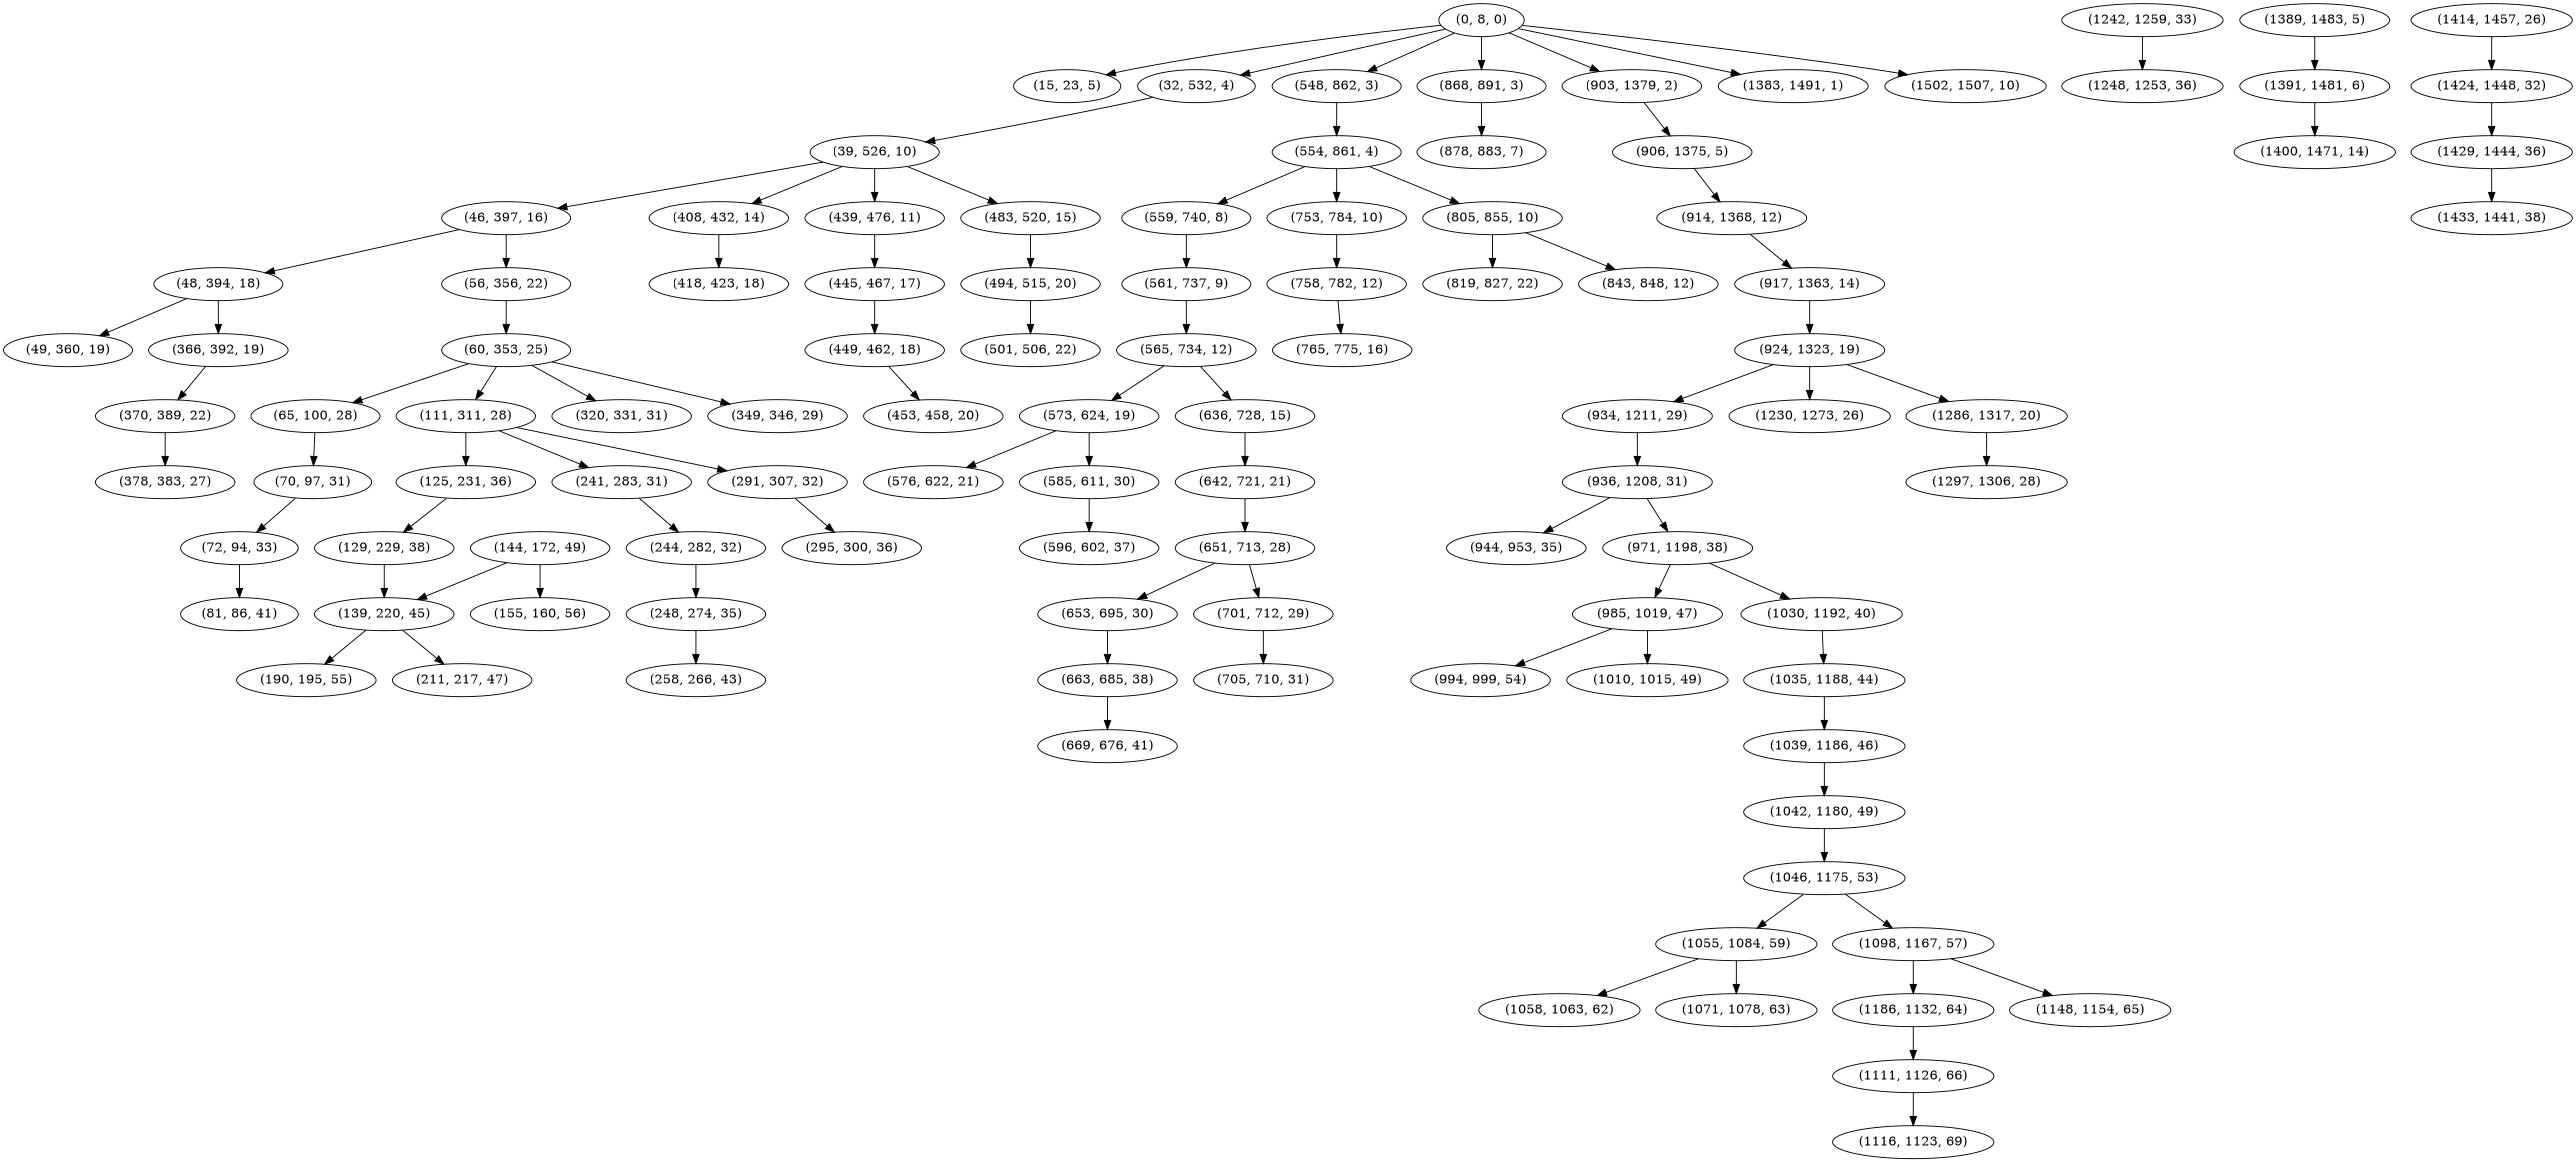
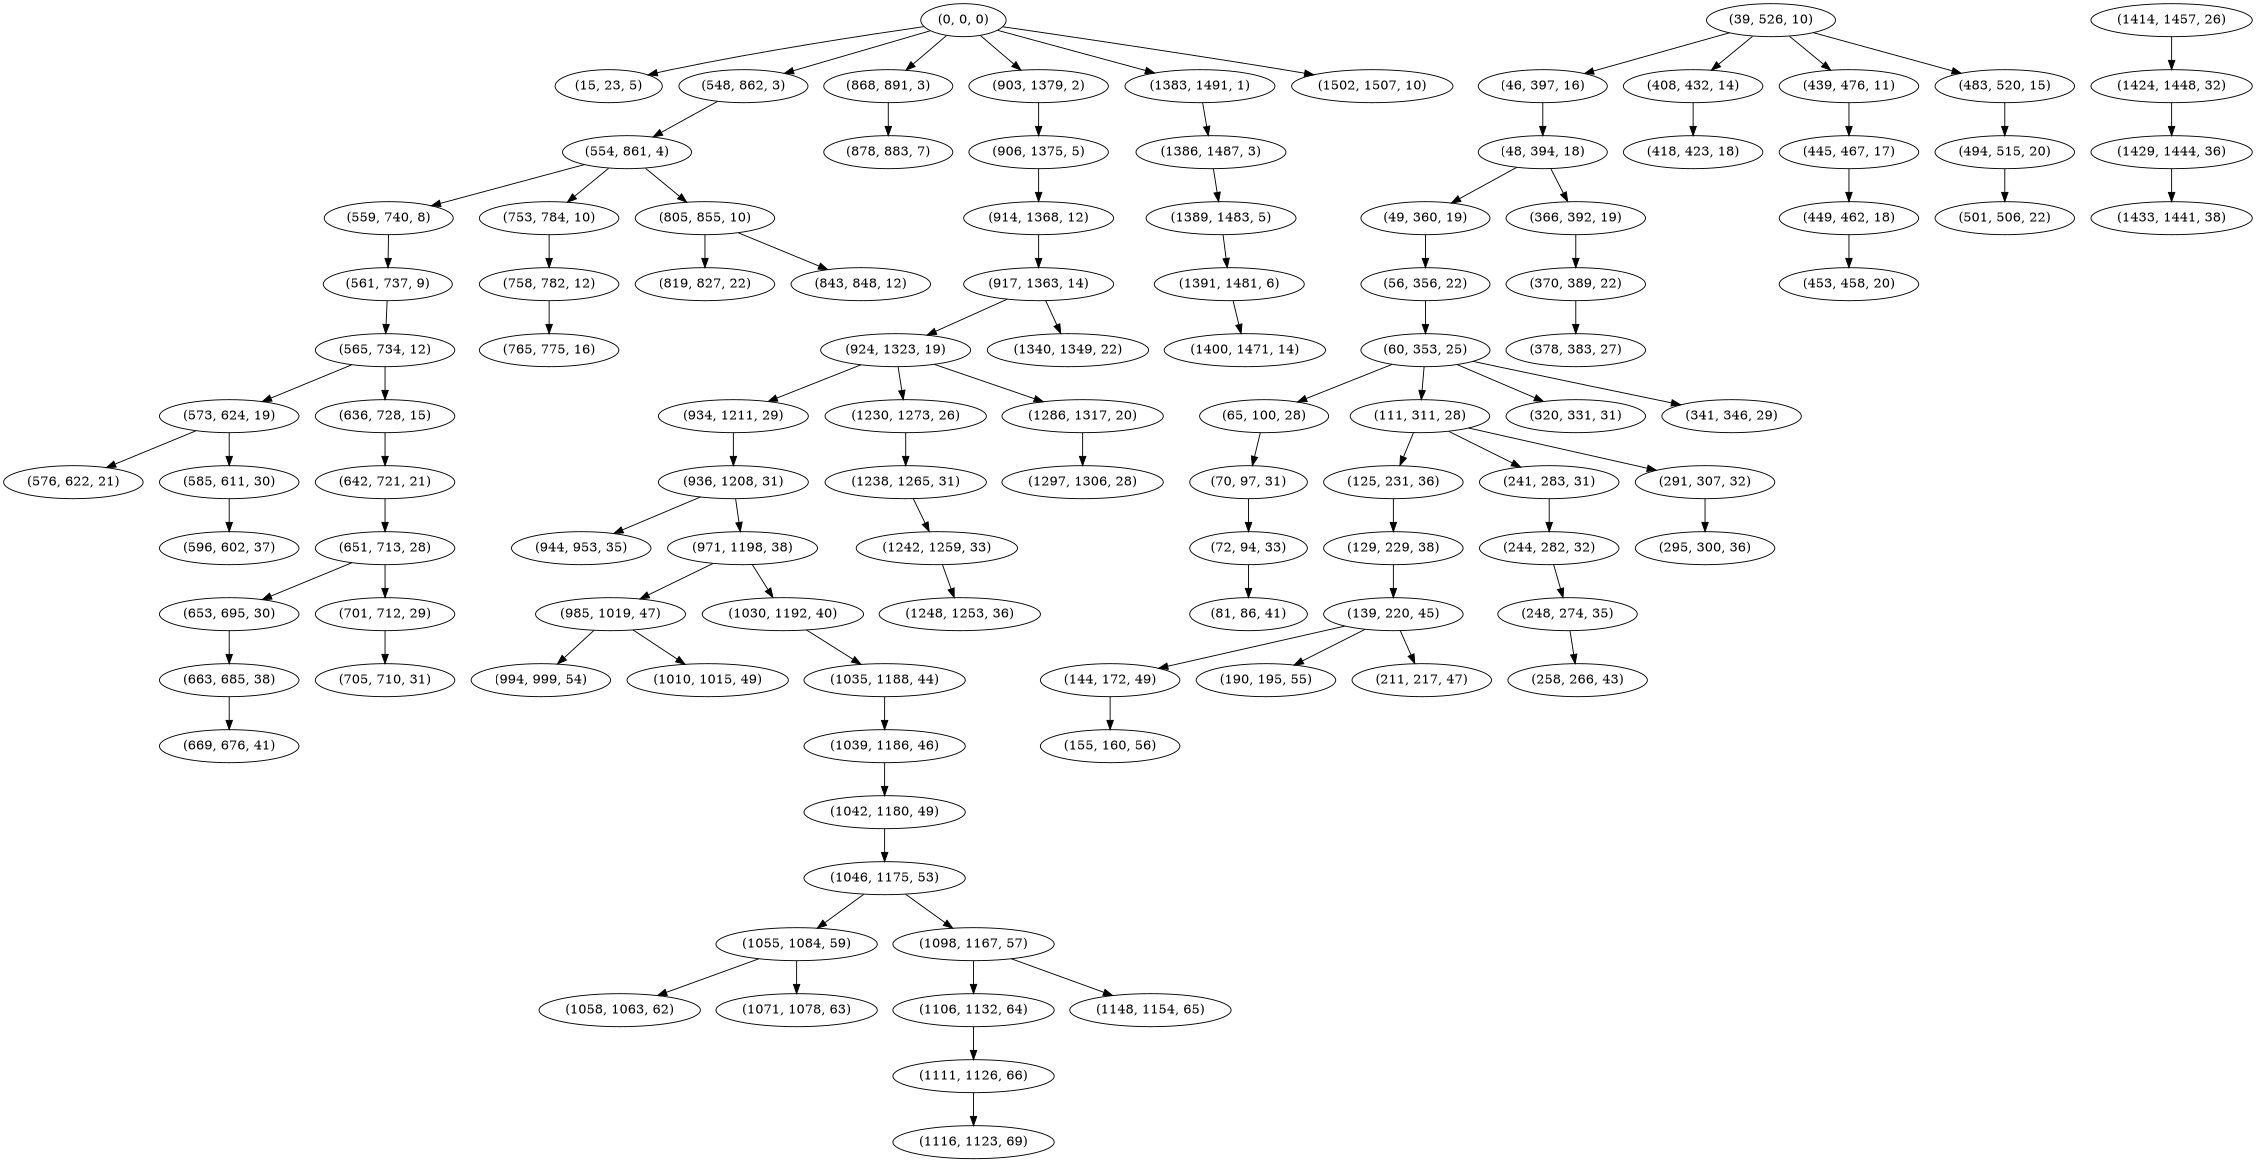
node "(0, 8, 0)": label "(0, 8, 0)" -> "(0, 0, 0)"
node "(32, 532, 4)": removed
node "(1386, 1487, 3)": added
edge "(46, 397, 16)" -> "(56, 356, 22)": now "(49, 360, 19)" -> "(56, 356, 22)"
node "(1340, 1349, 22)": added
node "(349, 346, 29)": label "(349, 346, 29)" -> "(341, 346, 29)"
node "(1238, 1265, 31)": added
edge "(144, 172, 49)" -> "(139, 220, 45)": reversed
node "(1186, 1132, 64)": label "(1186, 1132, 64)" -> "(1106, 1132, 64)"
